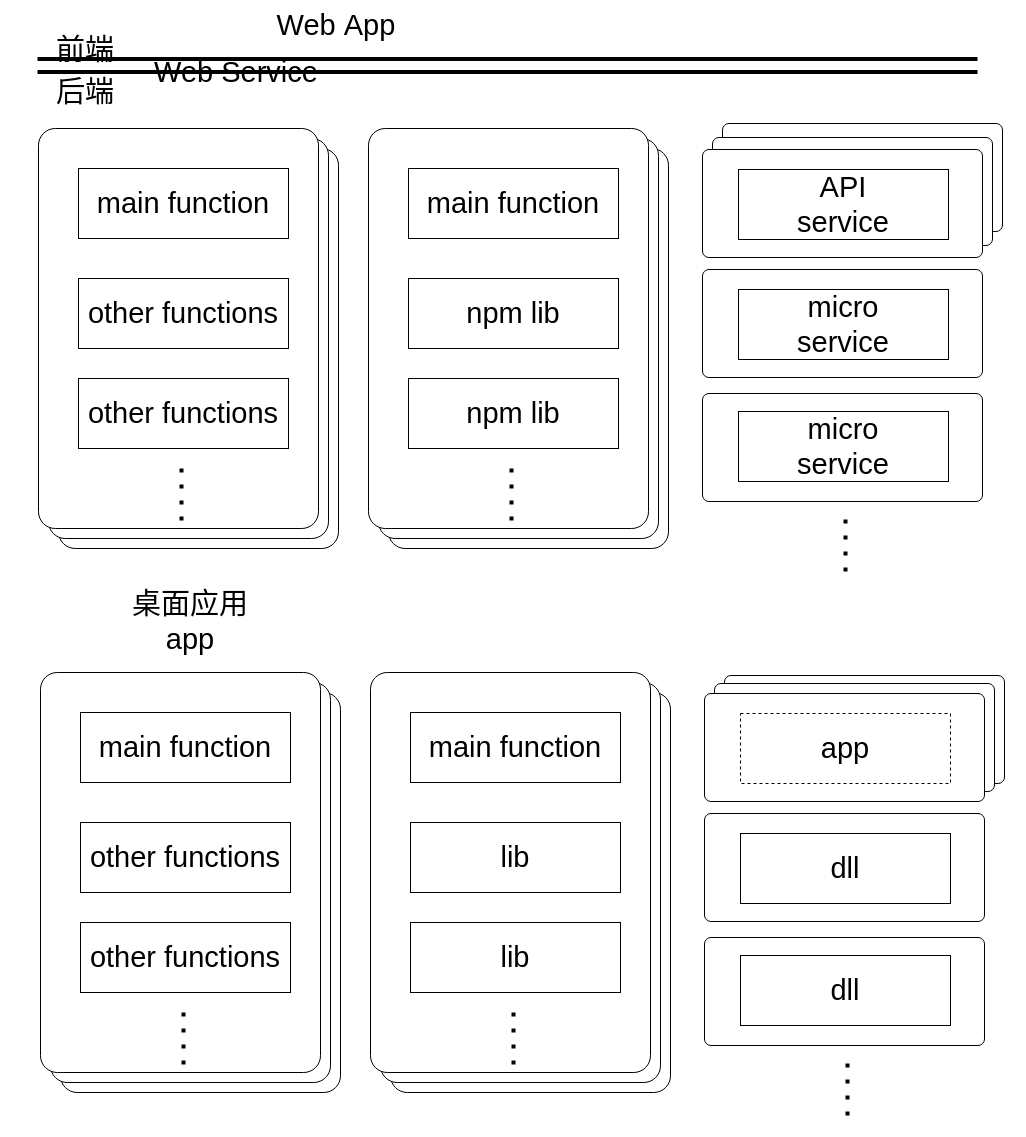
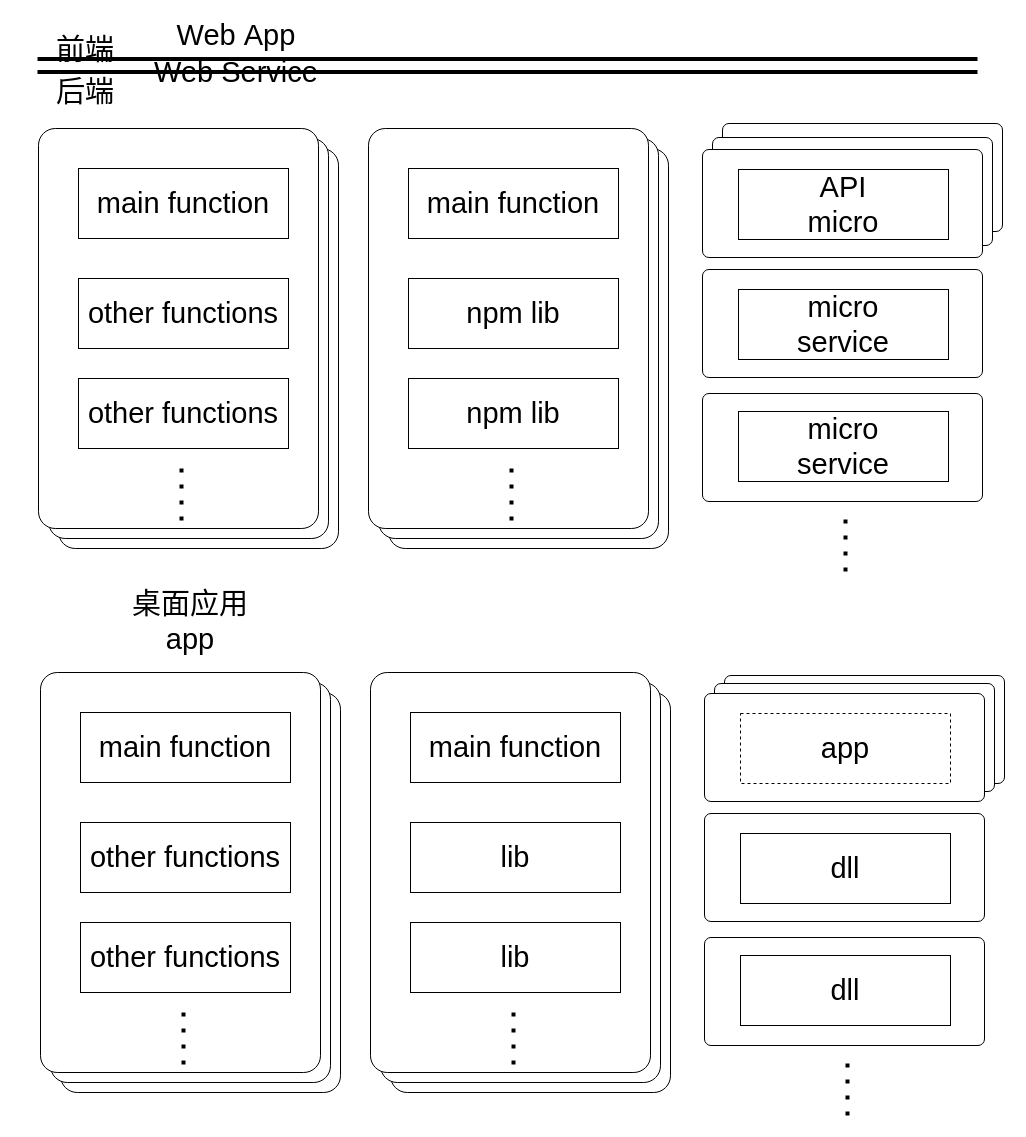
node "Web App": moved (337, 26) -> (237, 36)
node "API service": label "API service" -> "API micro"
